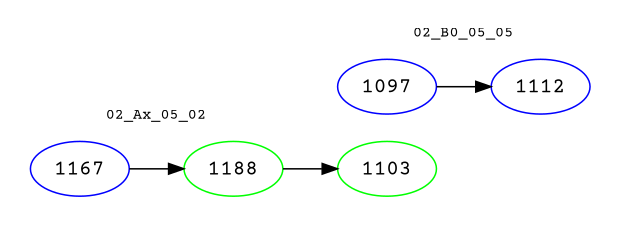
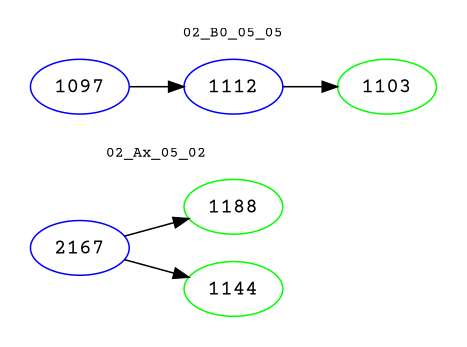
node "1167": label "1167" -> "2167"
edge "1188" -> "1103": now "1112" -> "1103"
node "1144": added
